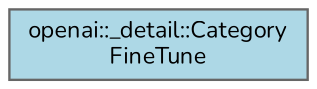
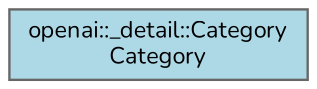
node "openai::_detail::Category FineTune": label "openai::_detail::Category FineTune" -> "openai::_detail::Category Category"
